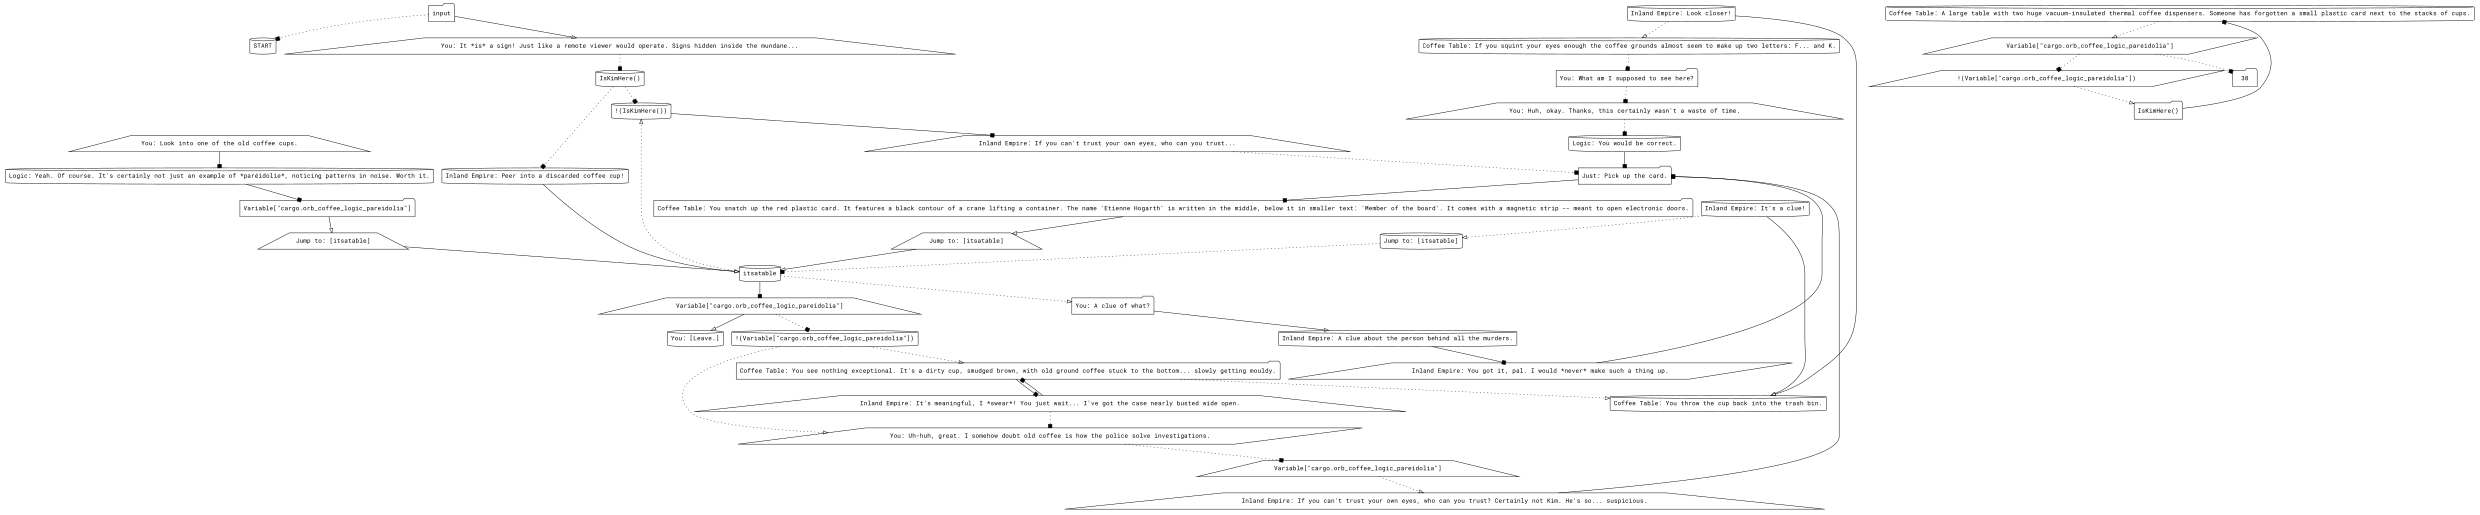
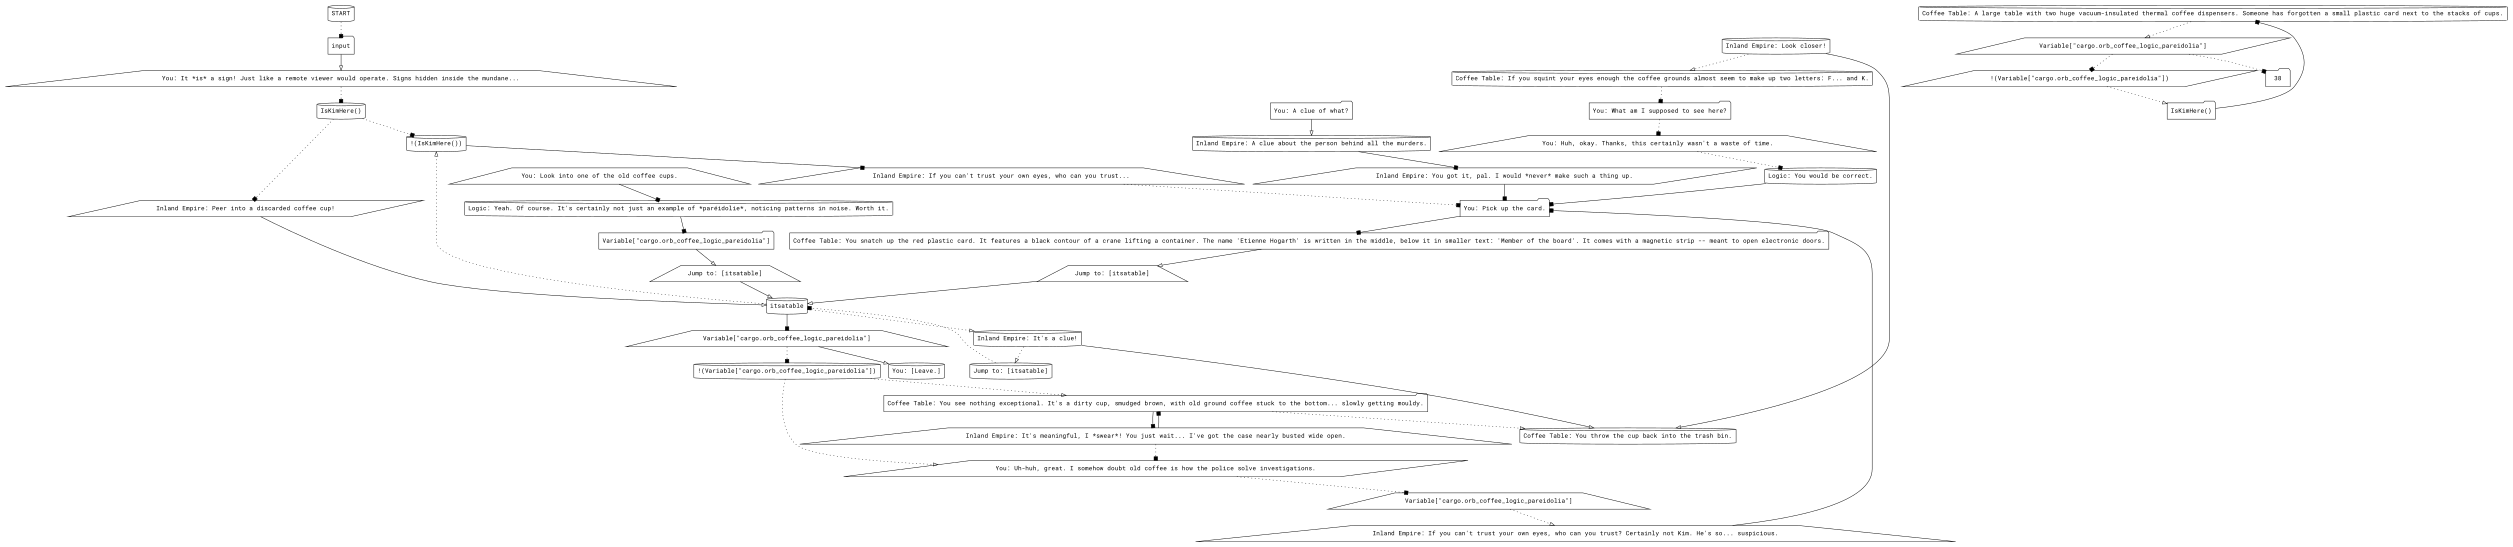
edge "input" -> "START": reversed
node "Inland Empire: Peer into a discarded coffee cup!": shape cylinder -> parallelogram
node "Just: Pick up the card.": label "Just: Pick up the card." -> "You: Pick up the card."
edge "itsatable" -> "You: A clue of what?": now "itsatable" -> "Inland Empire: It's a clue!"
